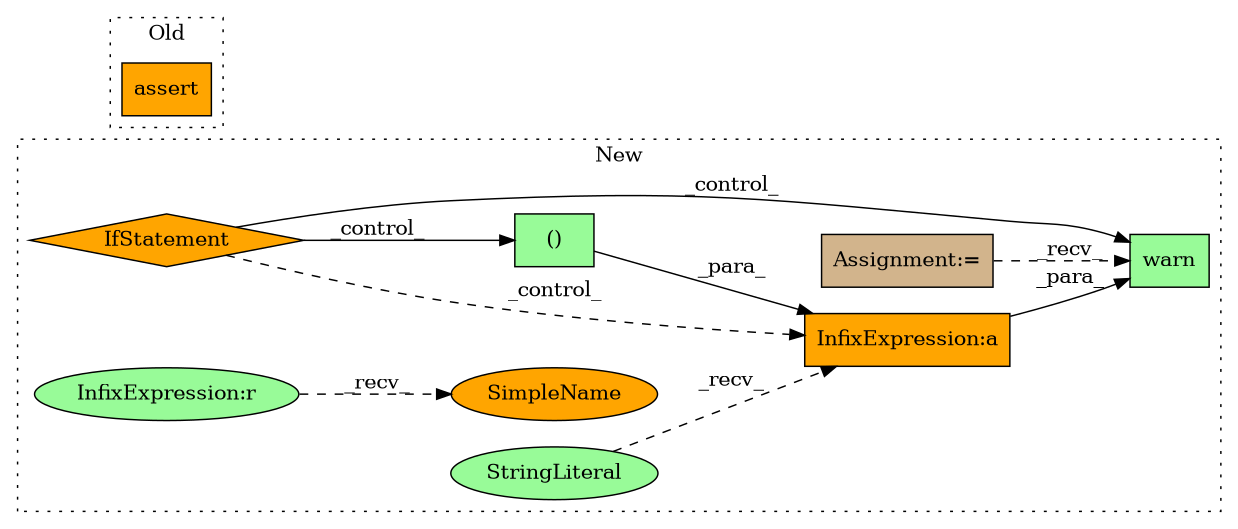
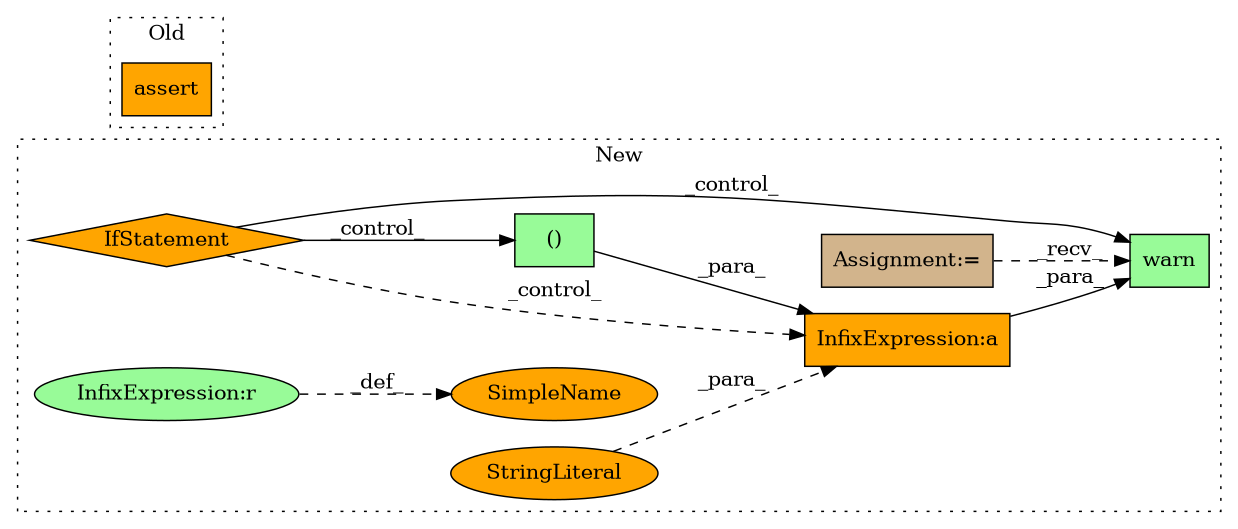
edge "StringLiteral" -> "InfixExpression:a": label "_recv_" -> "_para_"
edge "InfixExpression:r" -> "SimpleName": label "_recv_" -> "_def_"
node "StringLiteral": fillcolor palegreen -> orange
